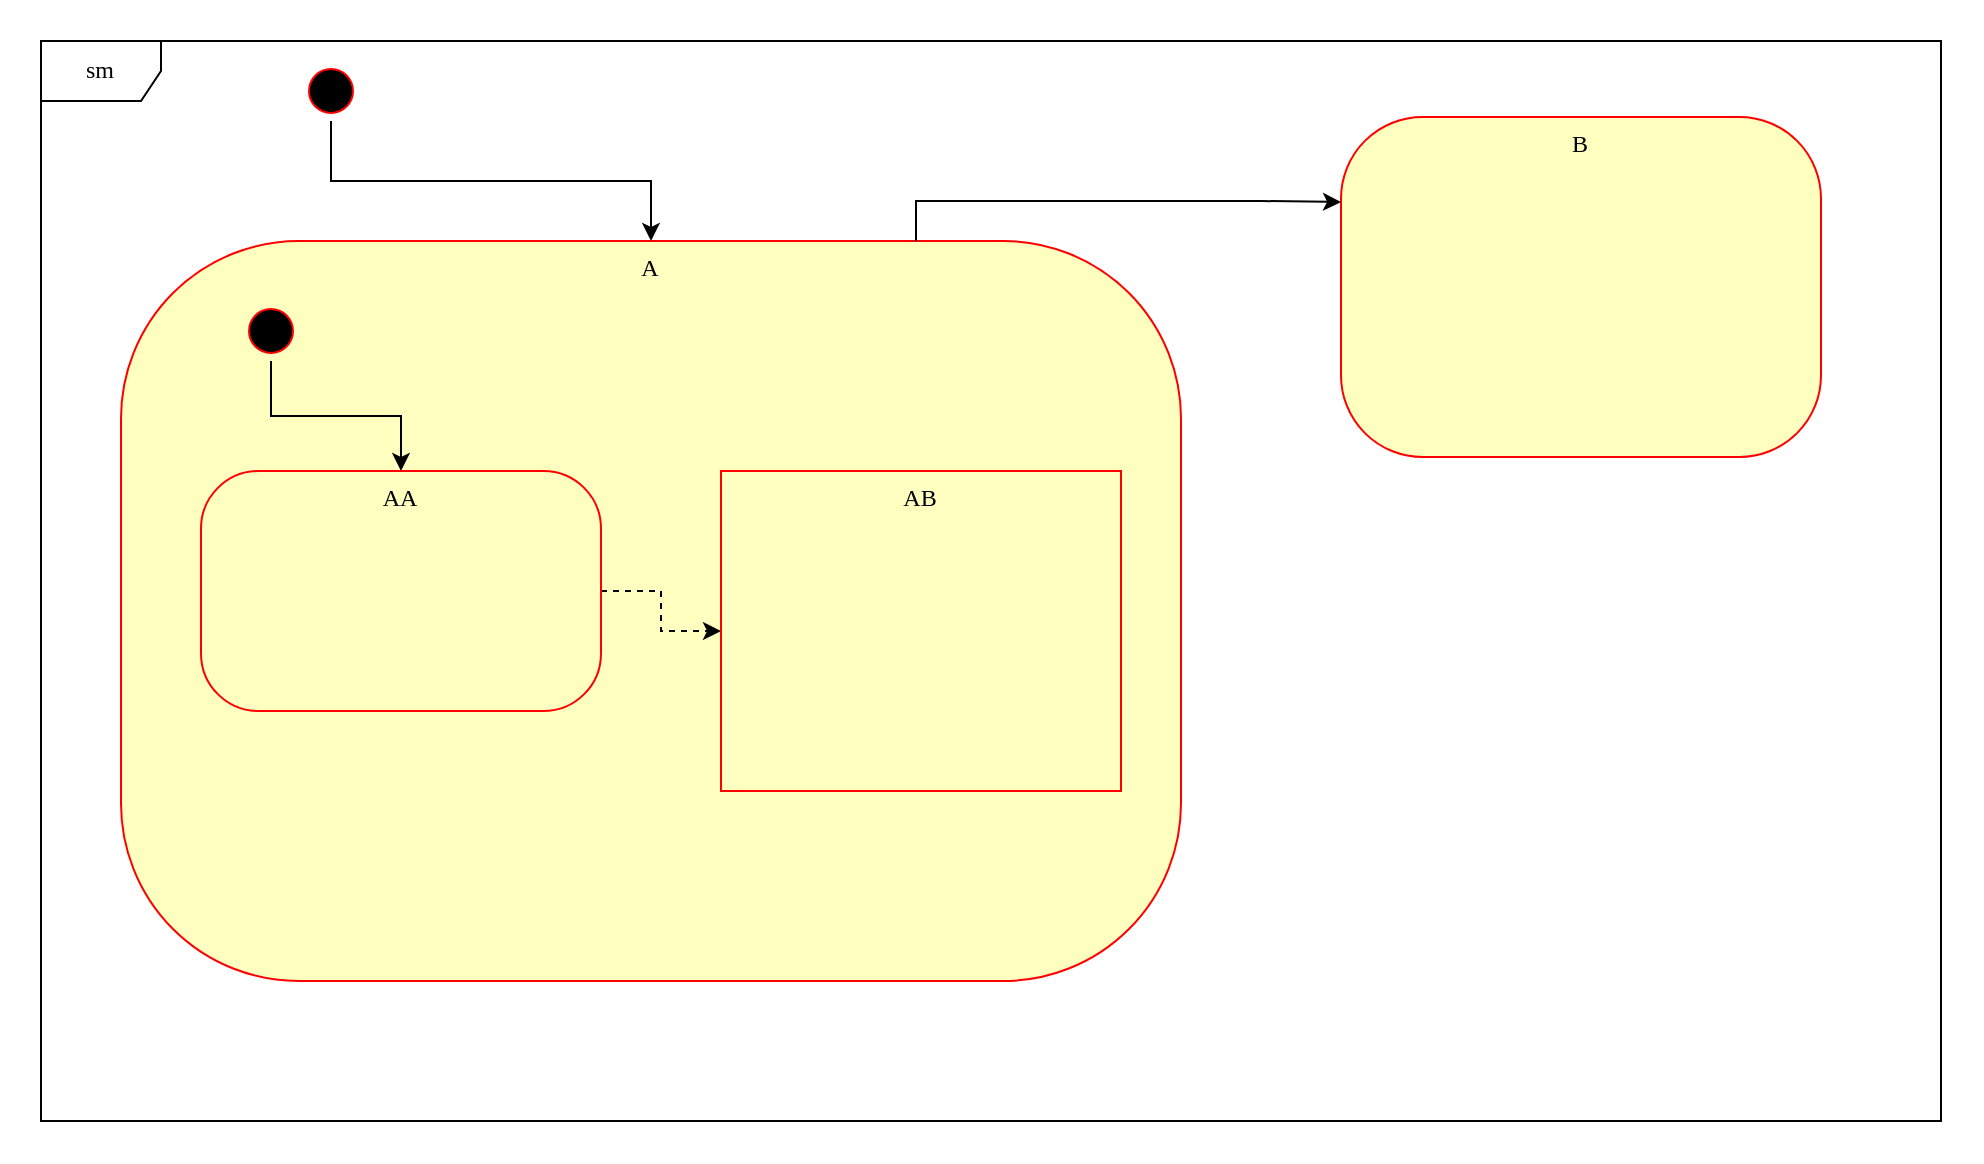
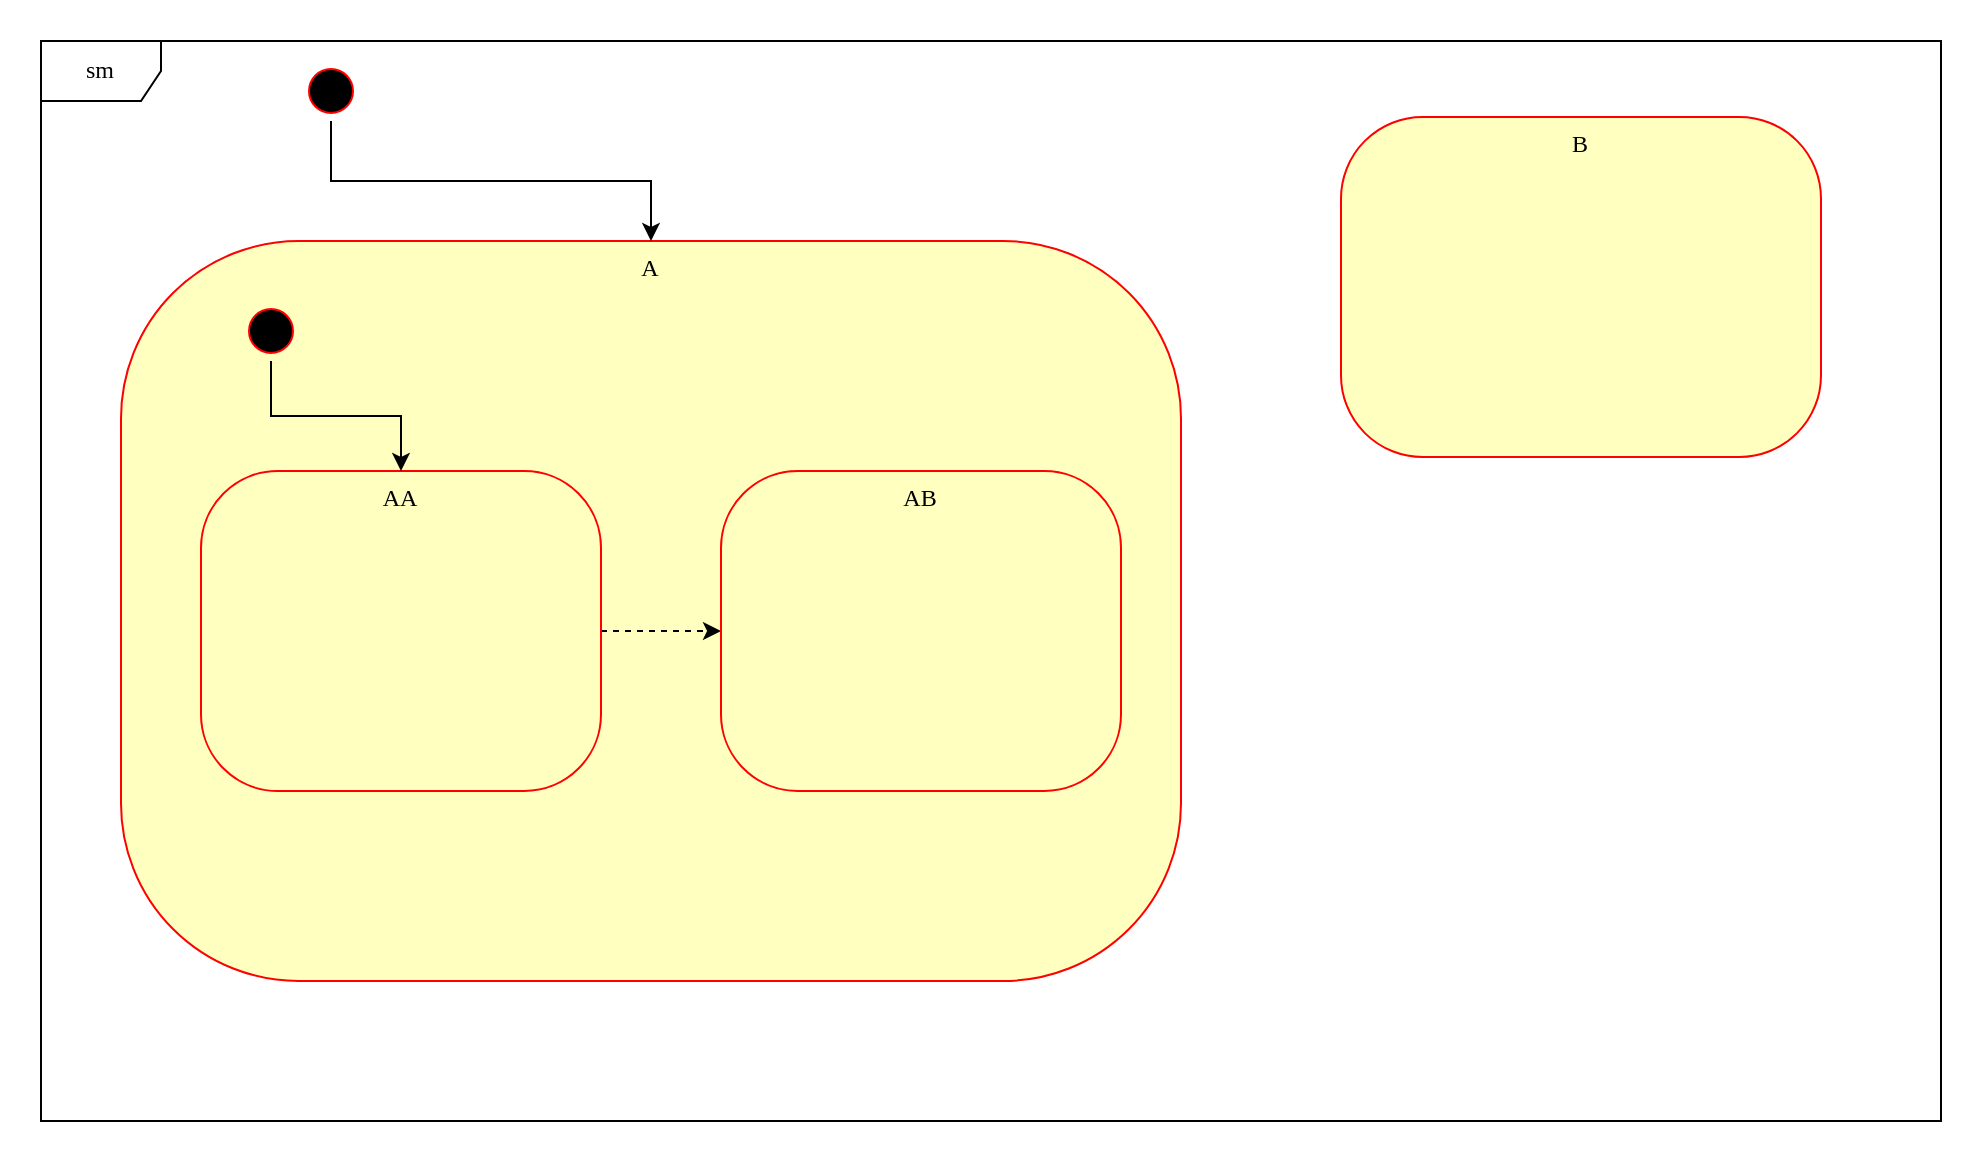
edge "A" -> "B": removed
node "AA": size 400x240 -> 400x320
node "AB": shape rectangle -> rounded rectangle
